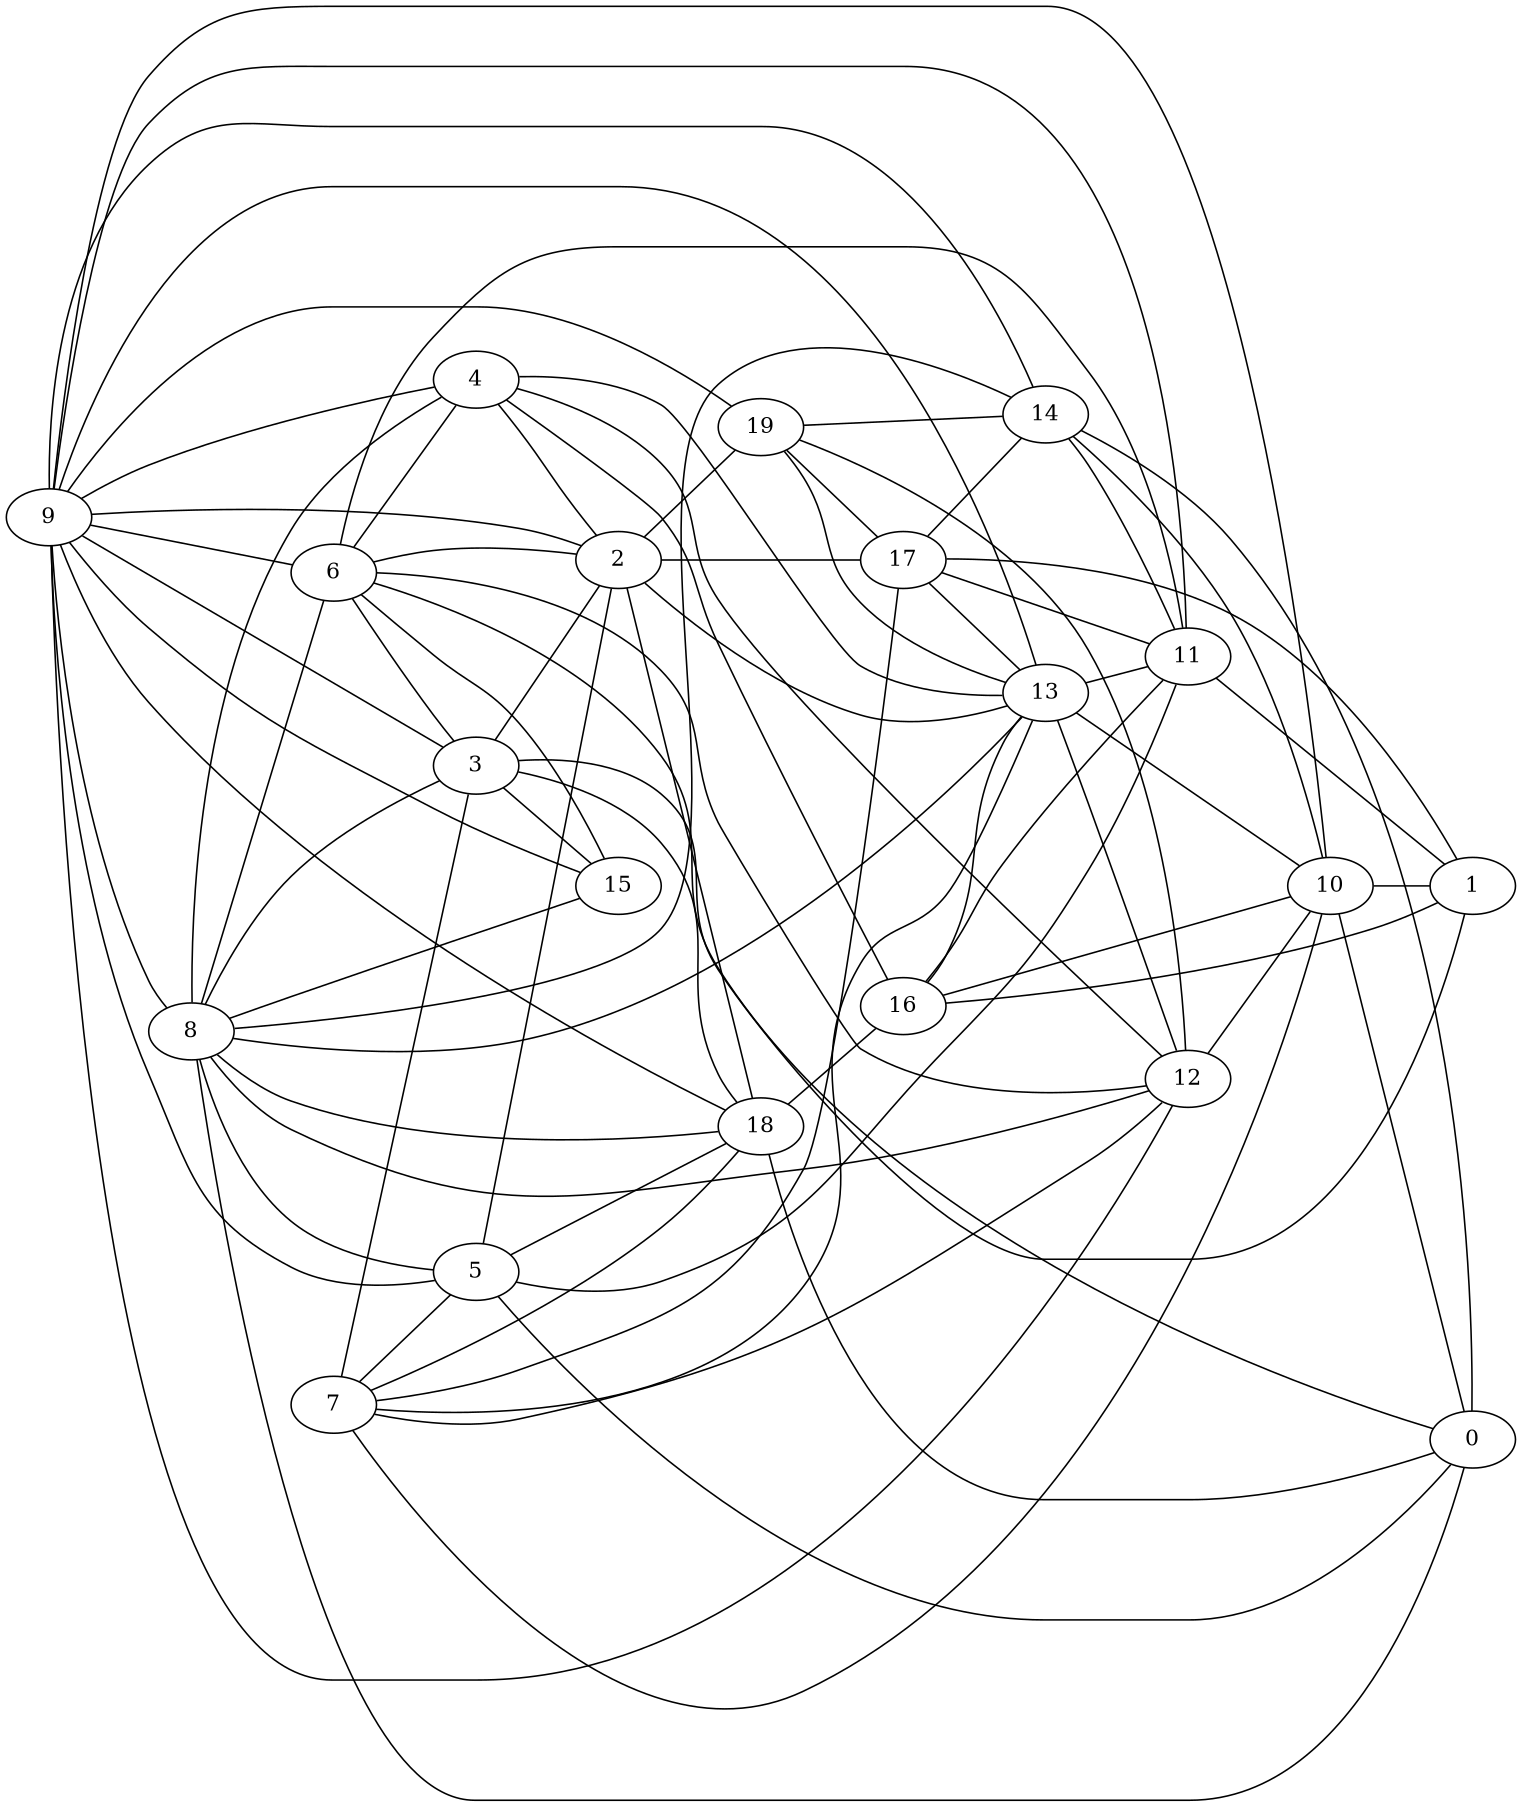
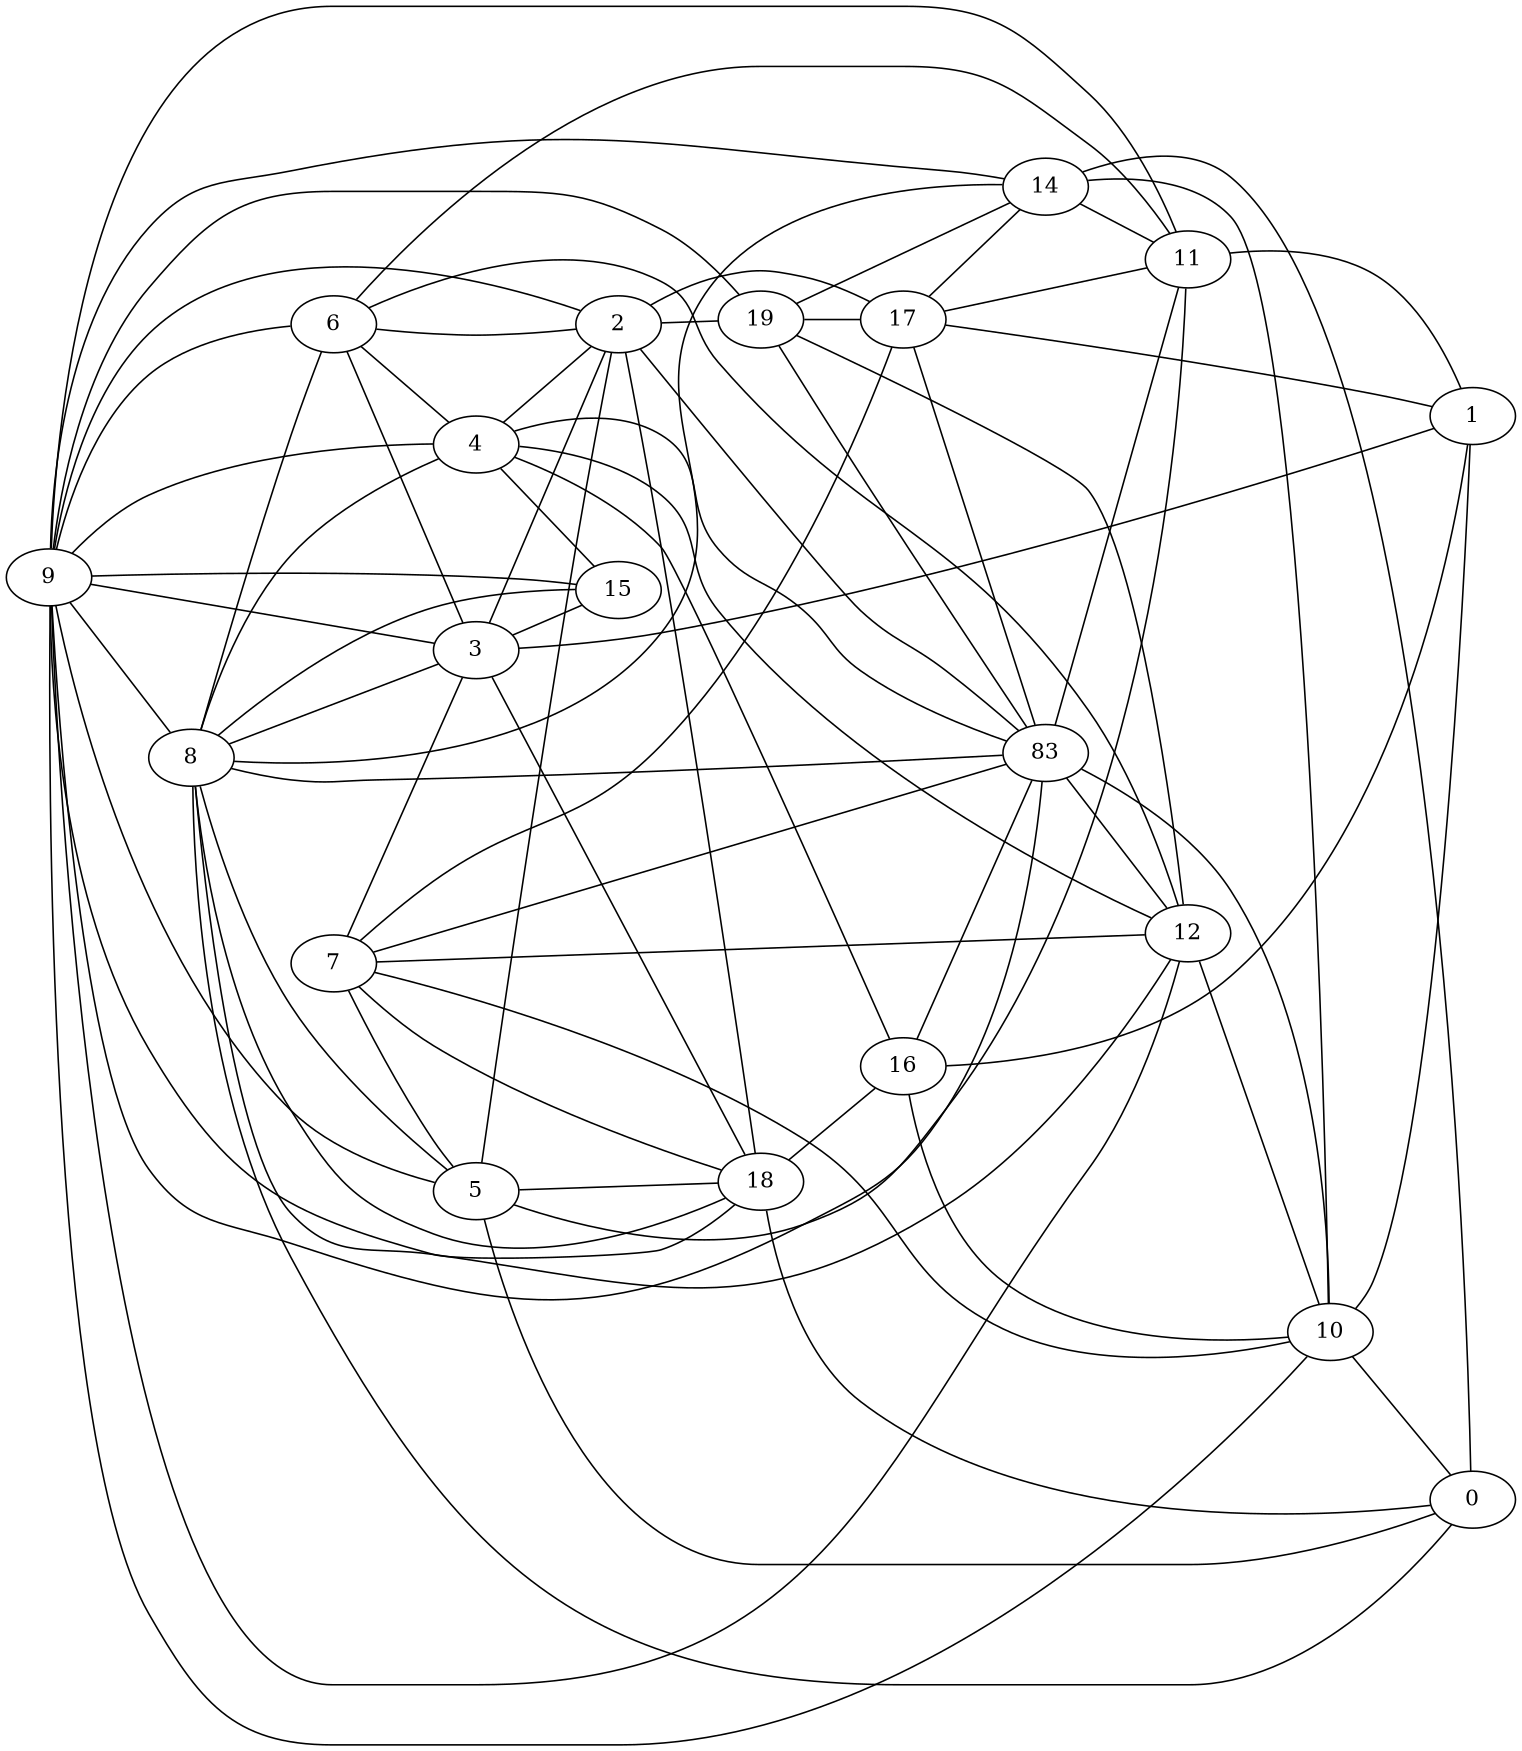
node "13": label "13" -> "83"
edge "6" -- "15": now "4" -- "15"
edge "11" -- "16": removed
edge "6" -- "0": removed
